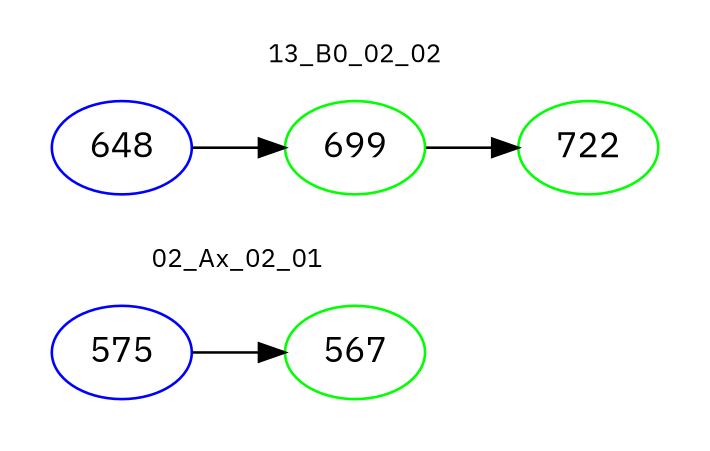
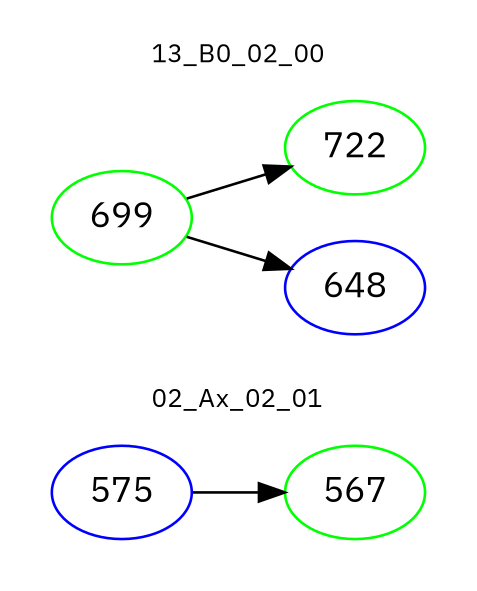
cluster "13_B0_02_02": label "13_B0_02_02" -> "13_B0_02_00"
edge "648" -> "699": reversed
